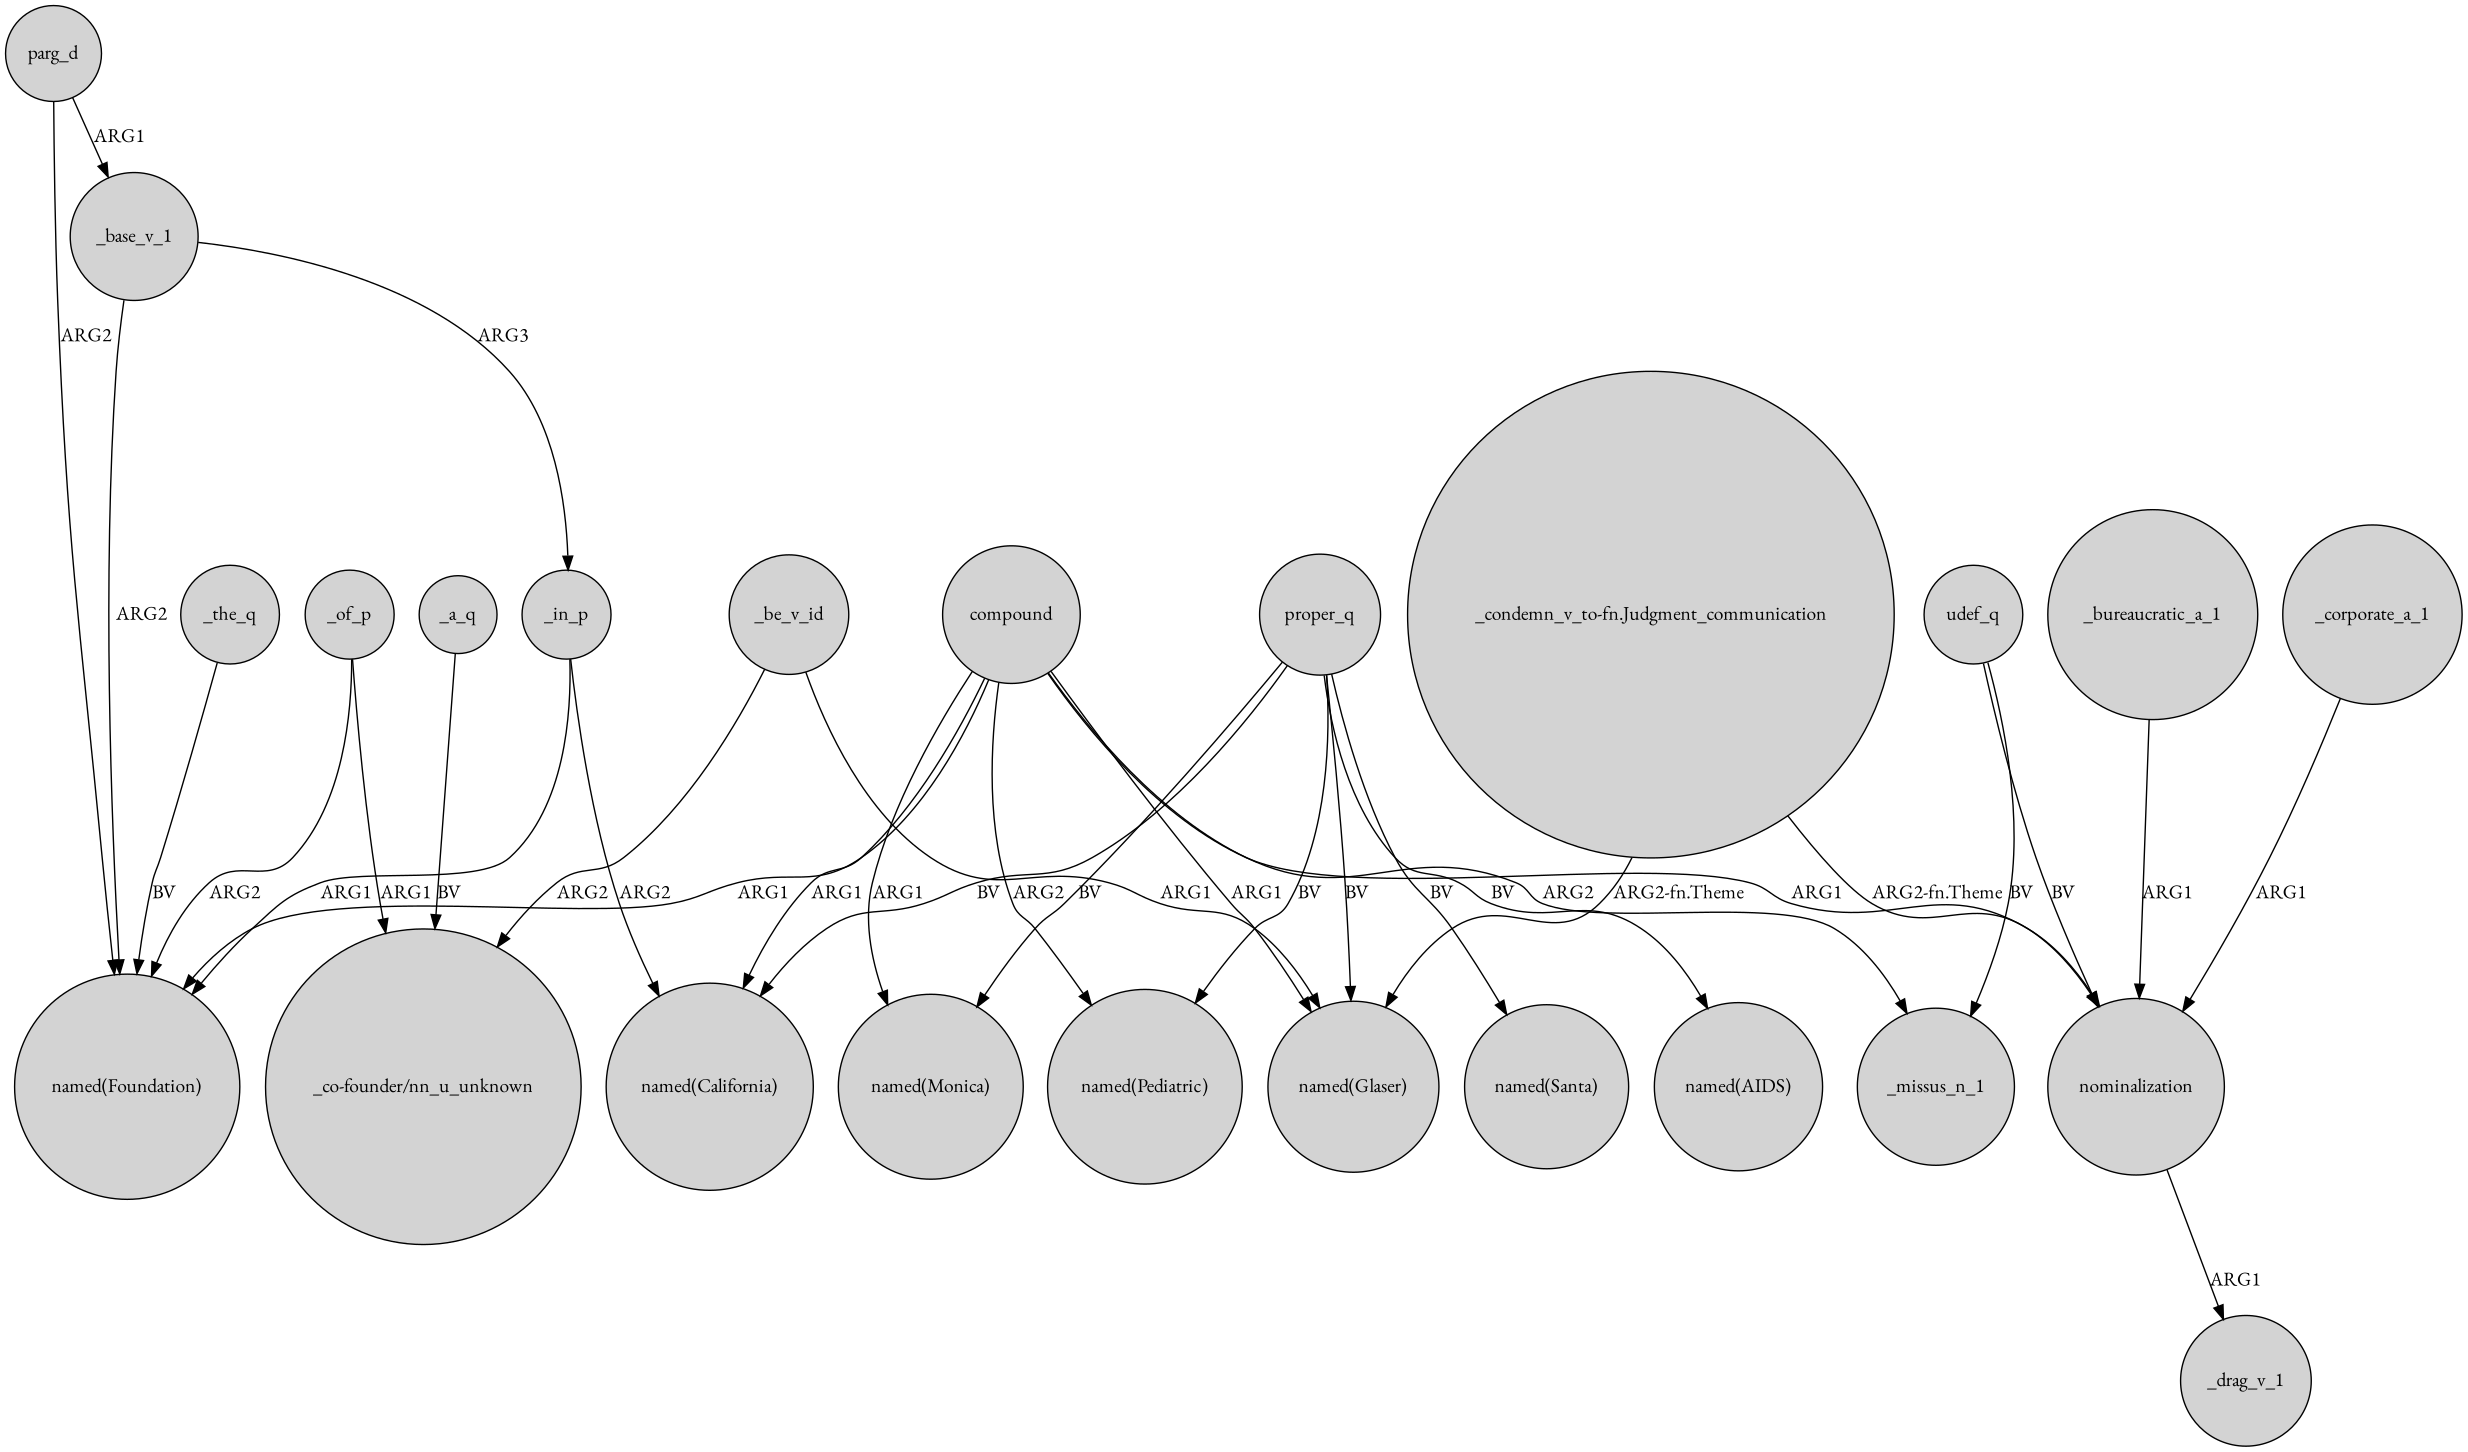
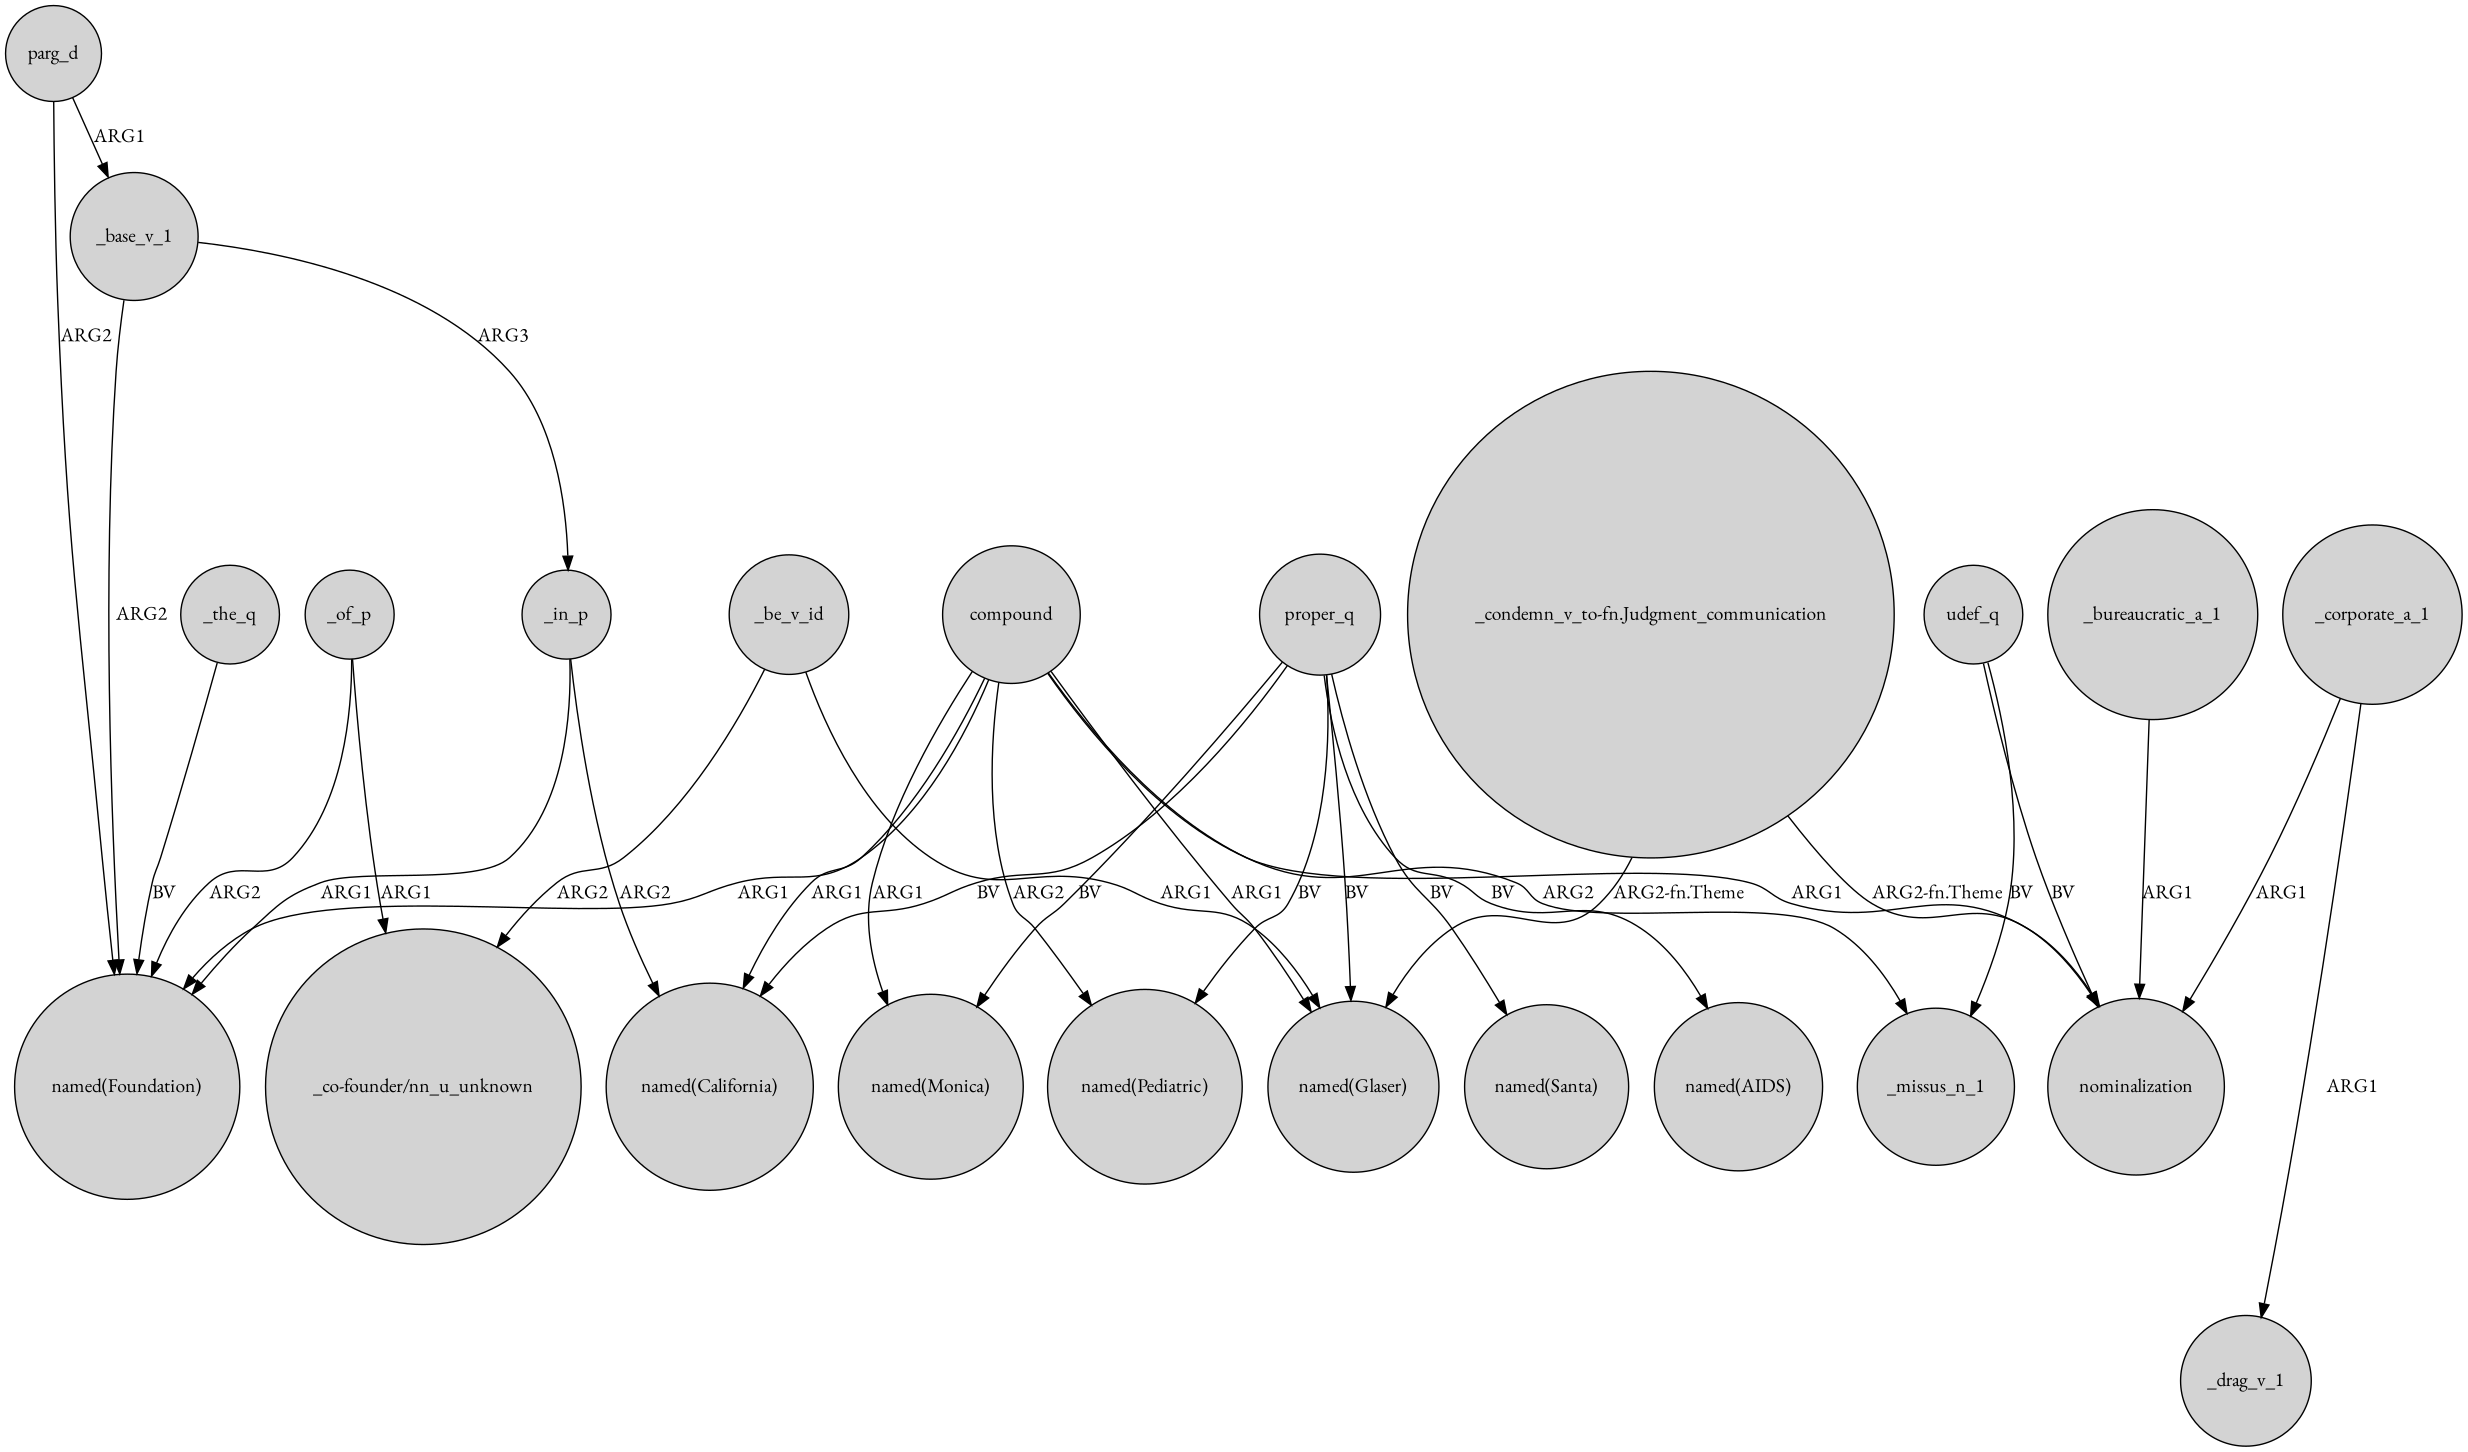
node "_a_q": removed
edge "nominalization" -> "_drag_v_1": now "_corporate_a_1" -> "_drag_v_1"
